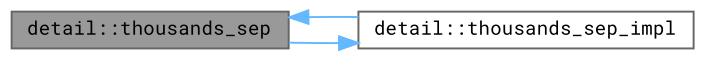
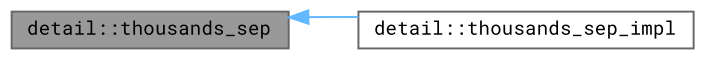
edge "detail::thousands_sep" -> "detail::thousands_sep_impl": removed
